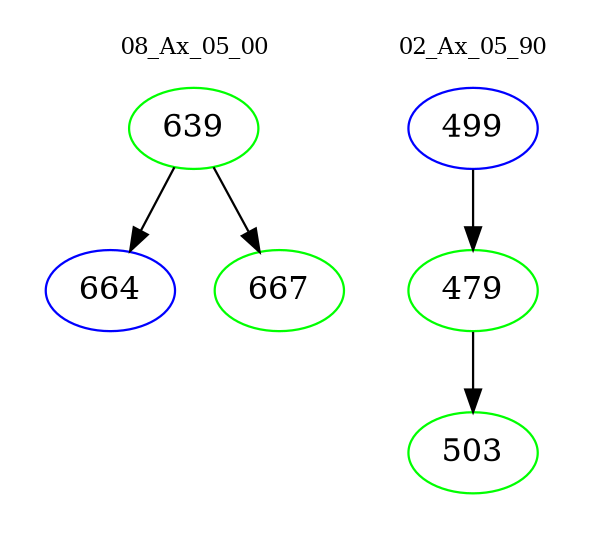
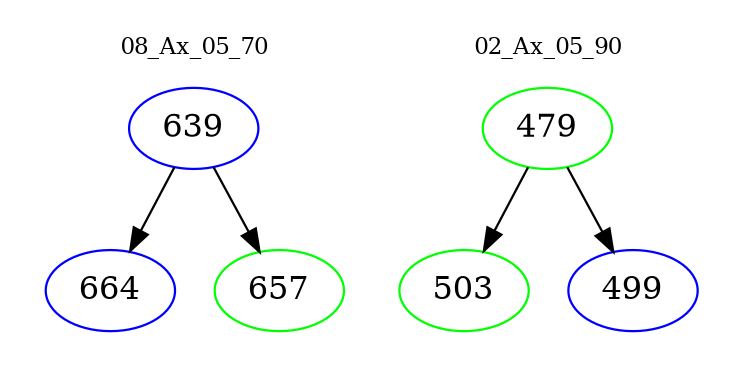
cluster "08_Ax_05_00": label "08_Ax_05_00" -> "08_Ax_05_70"
node "639": color green -> blue
edge "499" -> "479": reversed
node "667": label "667" -> "657"
